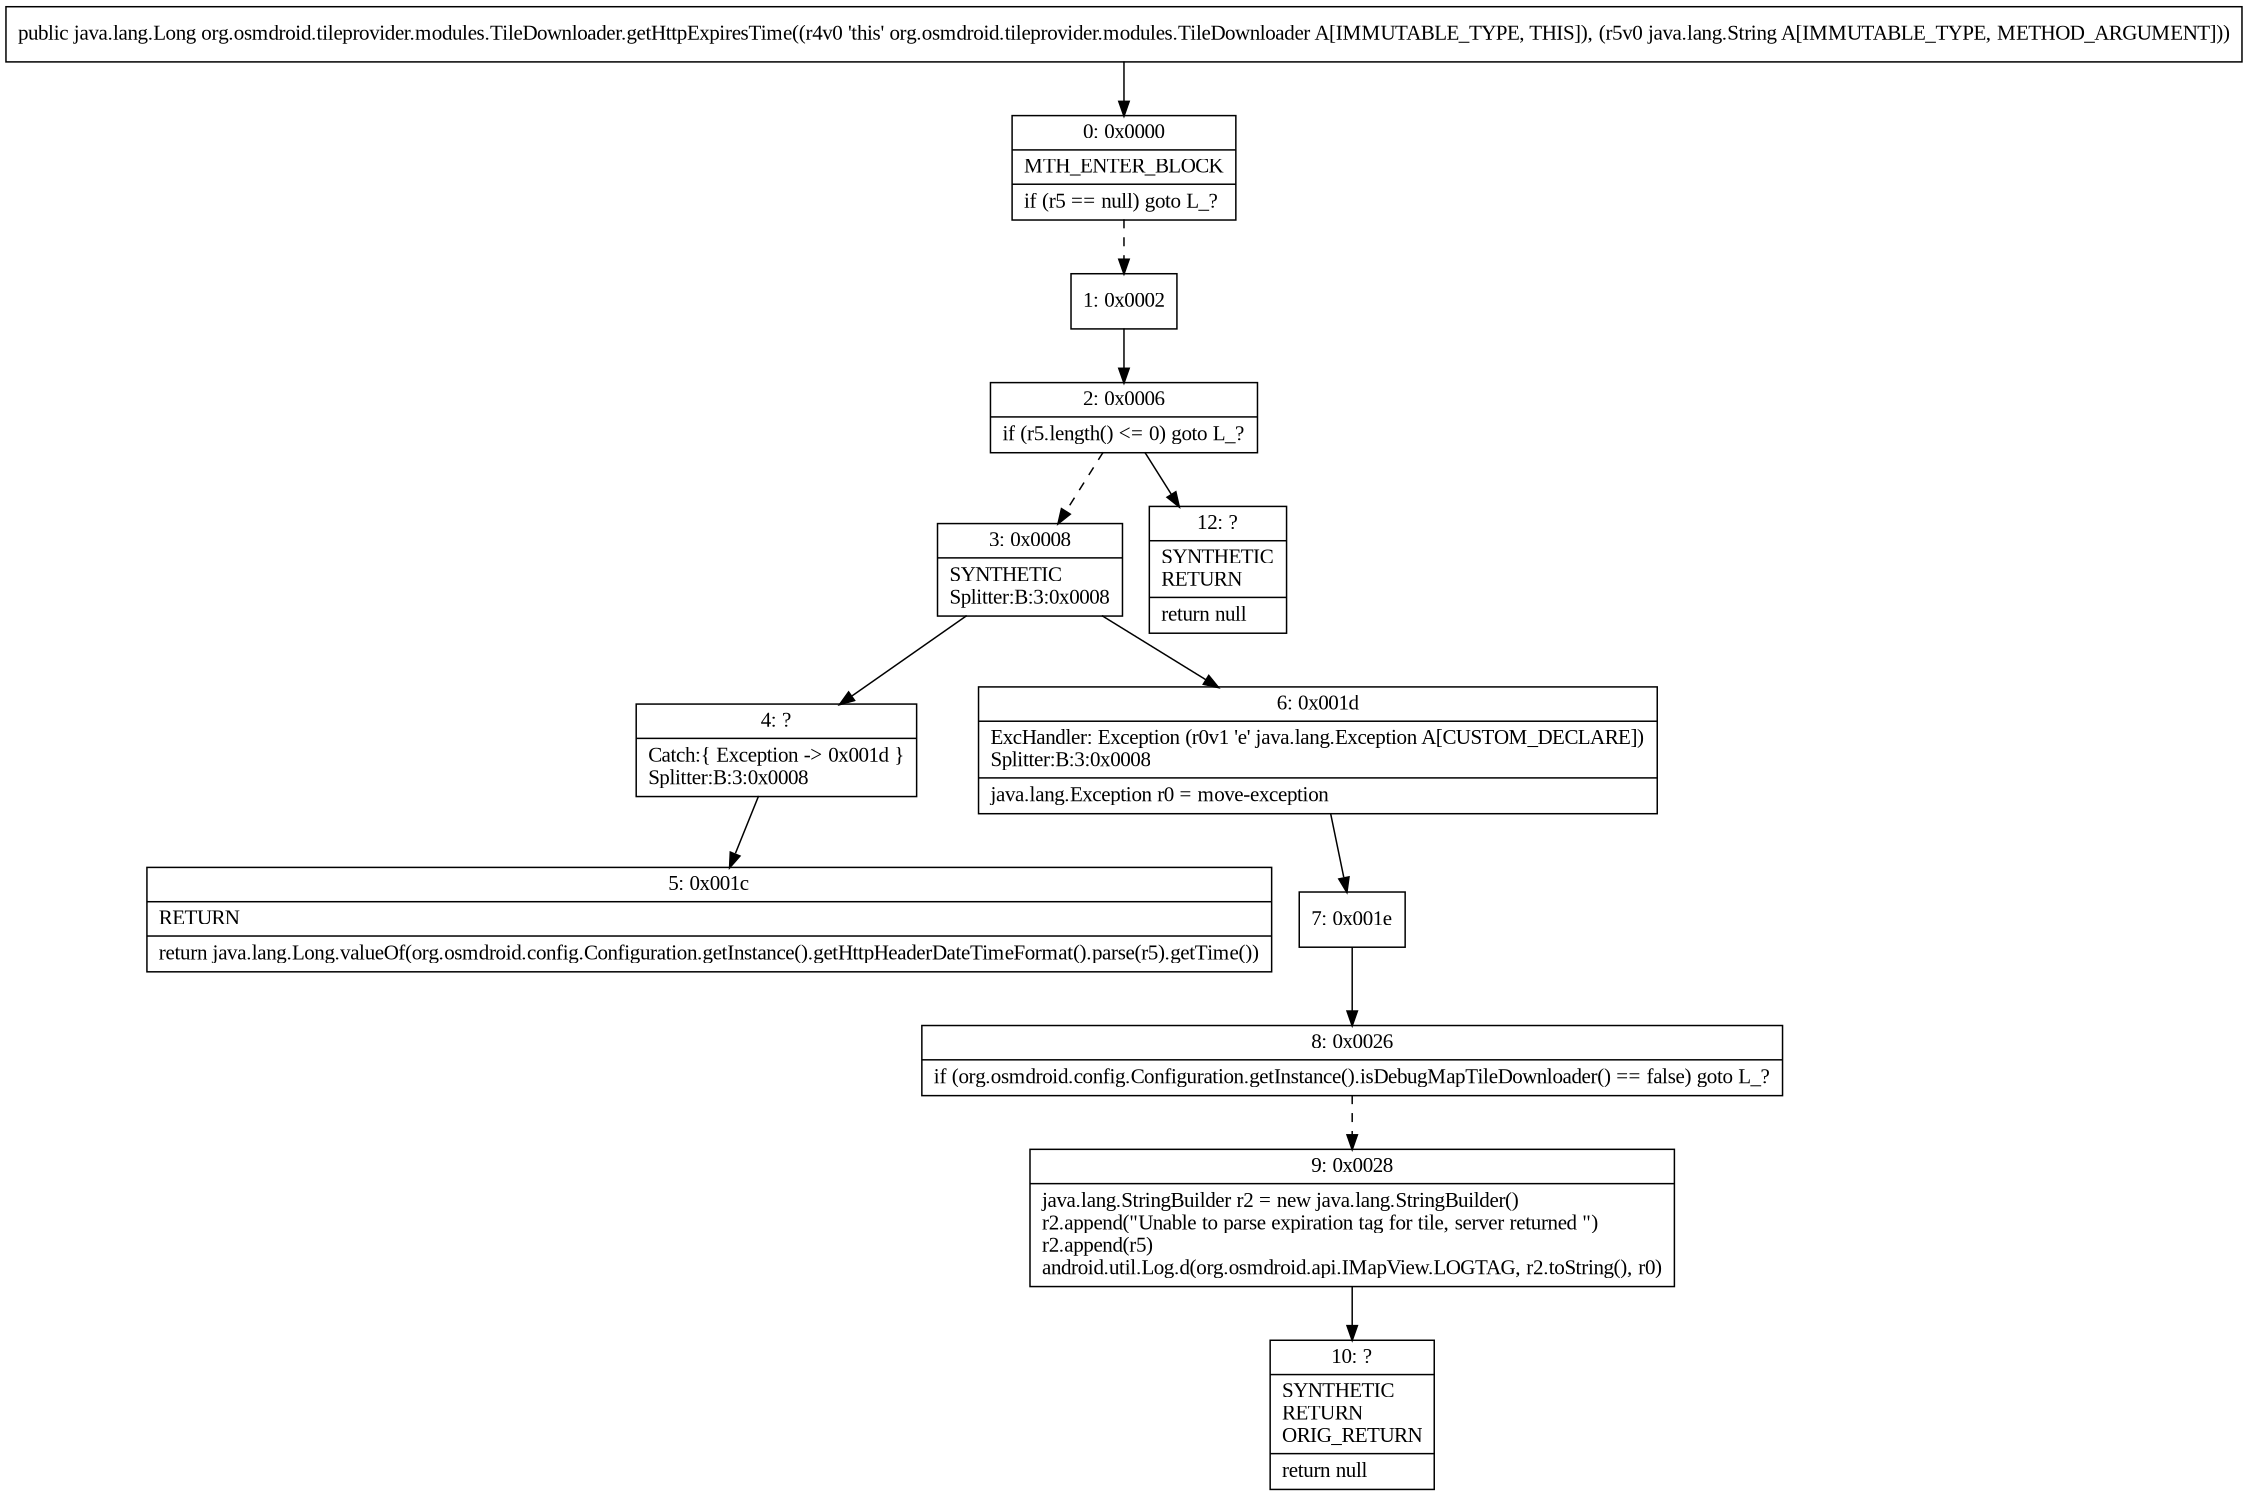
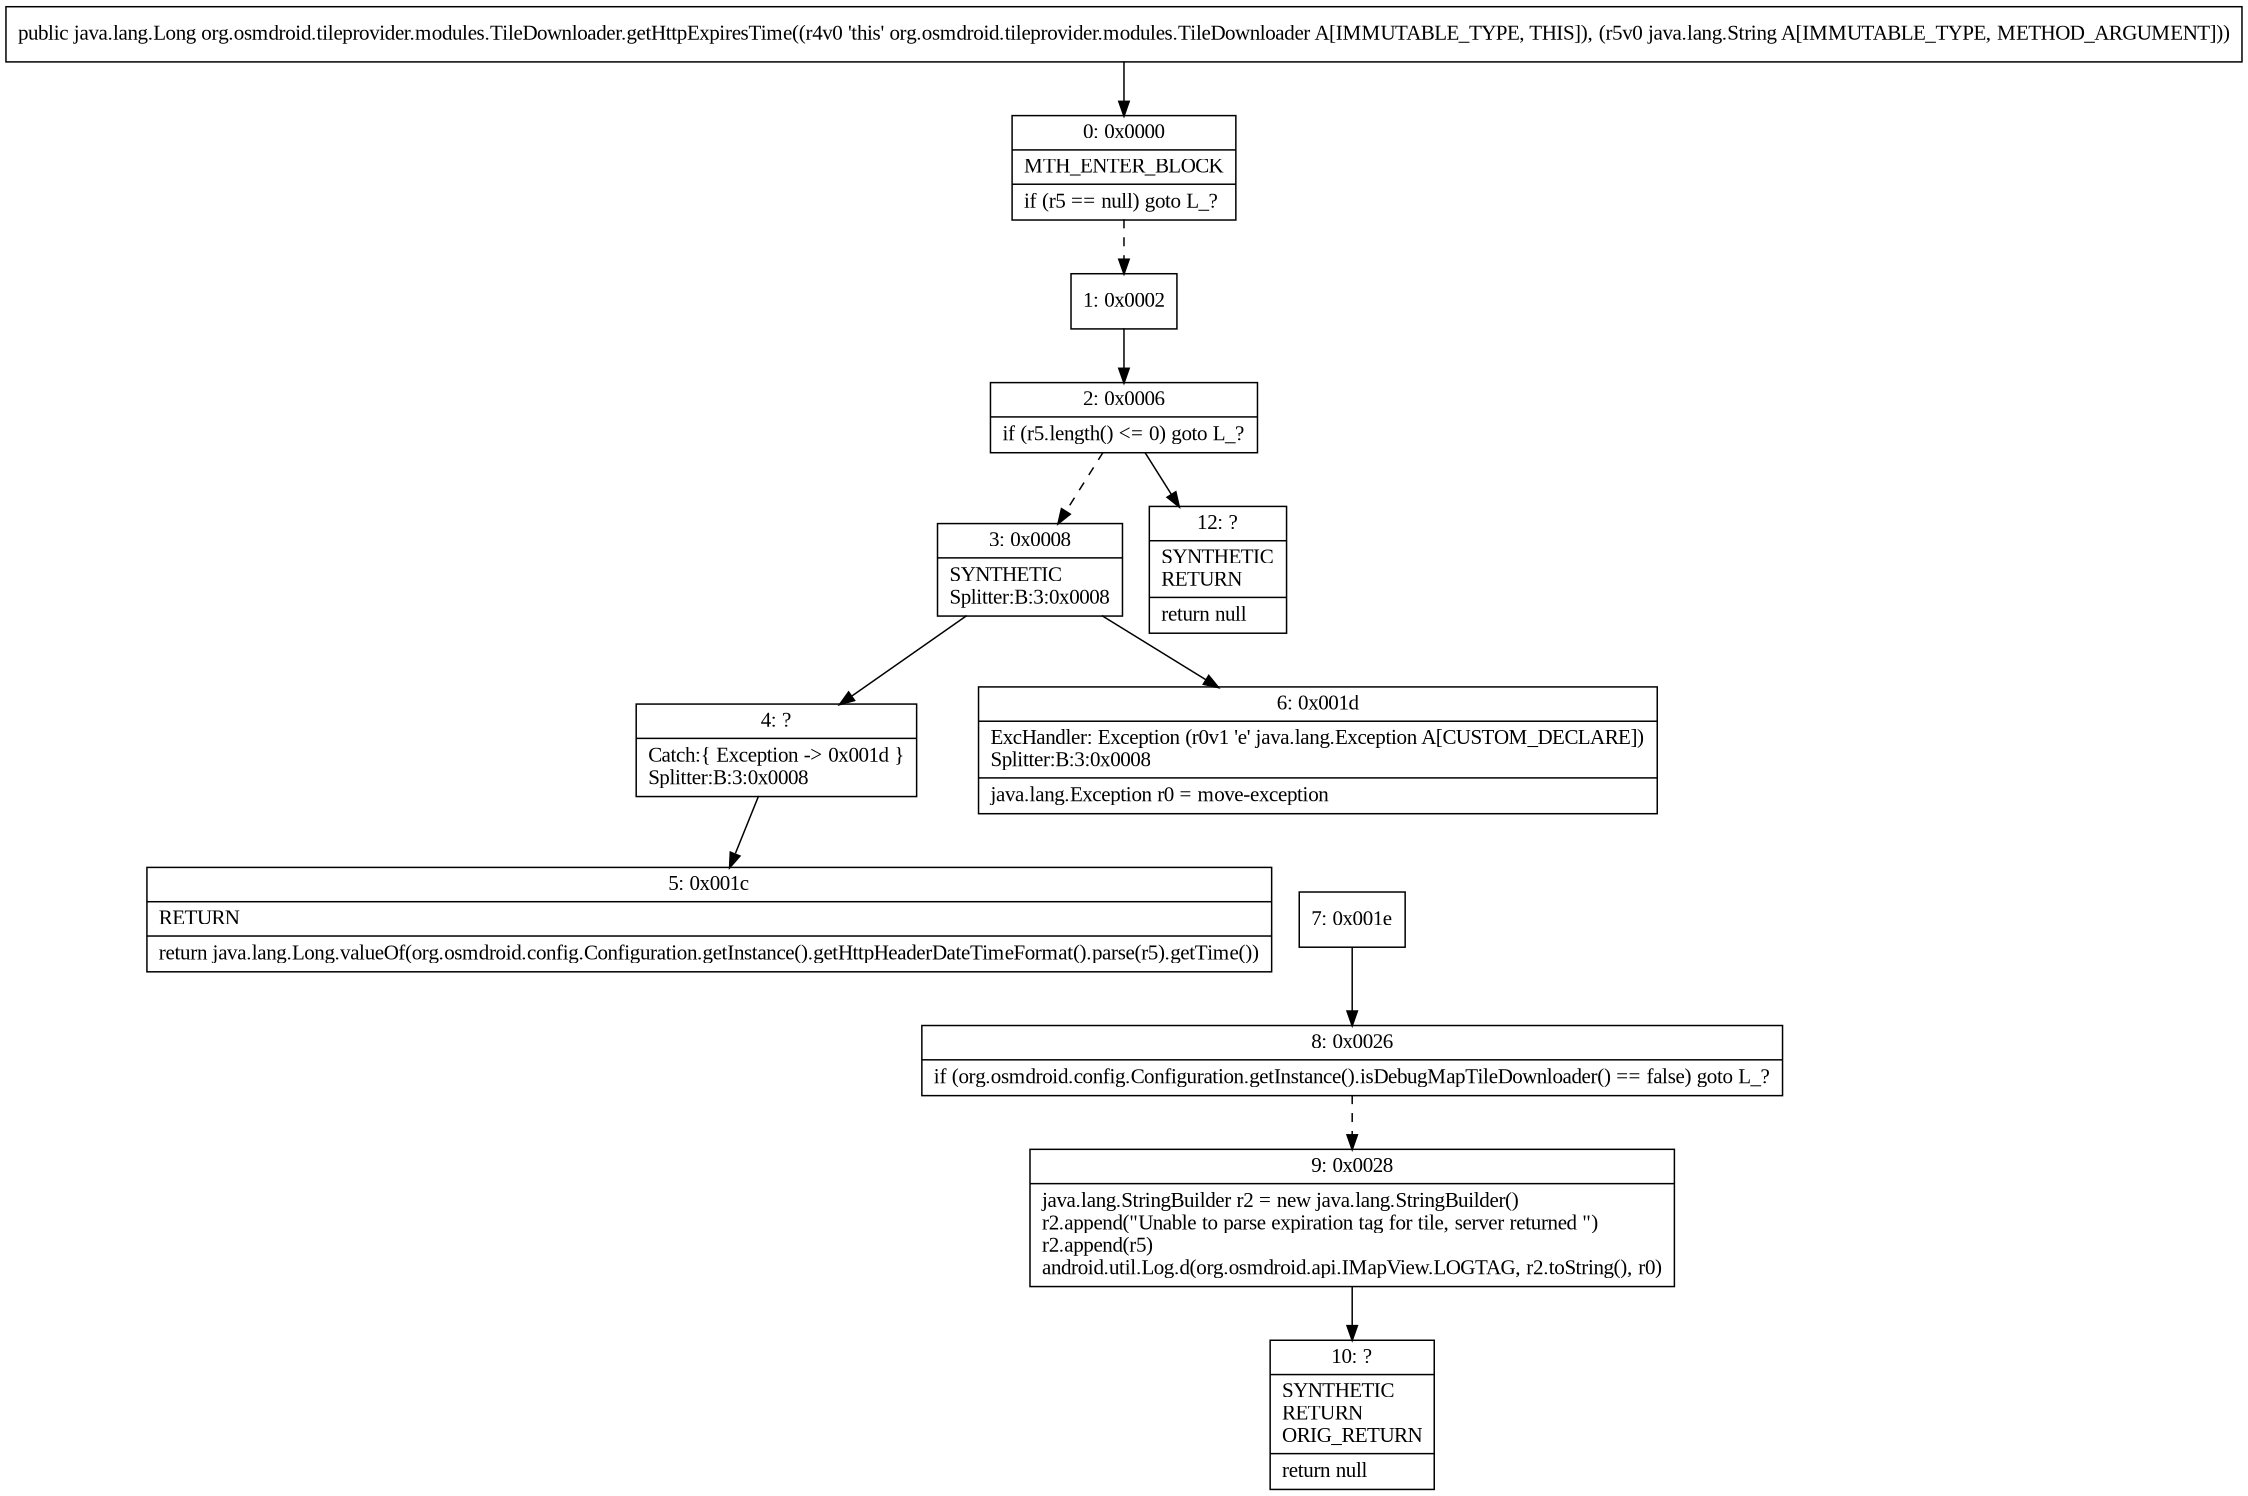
edge "6: 0x001d" -> "7: 0x001e": removed
